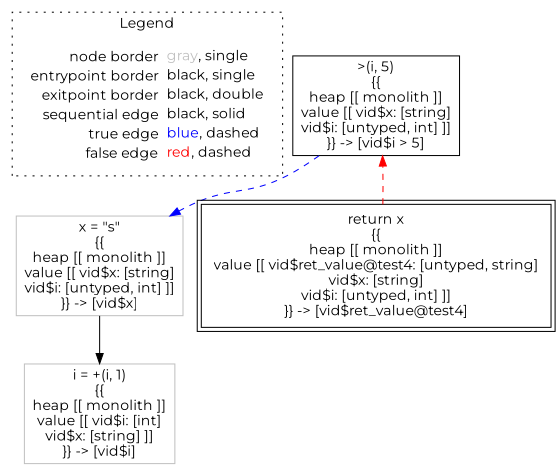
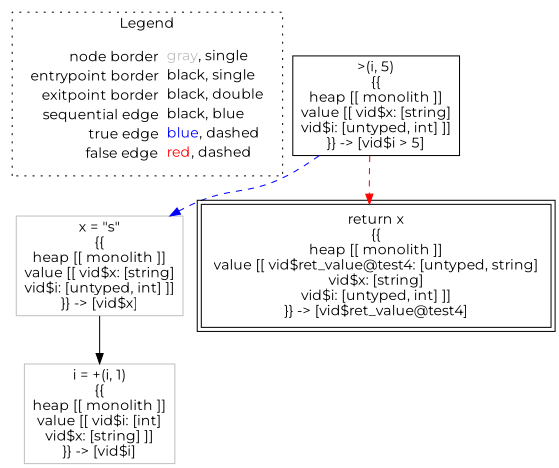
node "node border": text ", solid" -> ", blue"
edge "return x" -> ">(i, 5)": reversed
